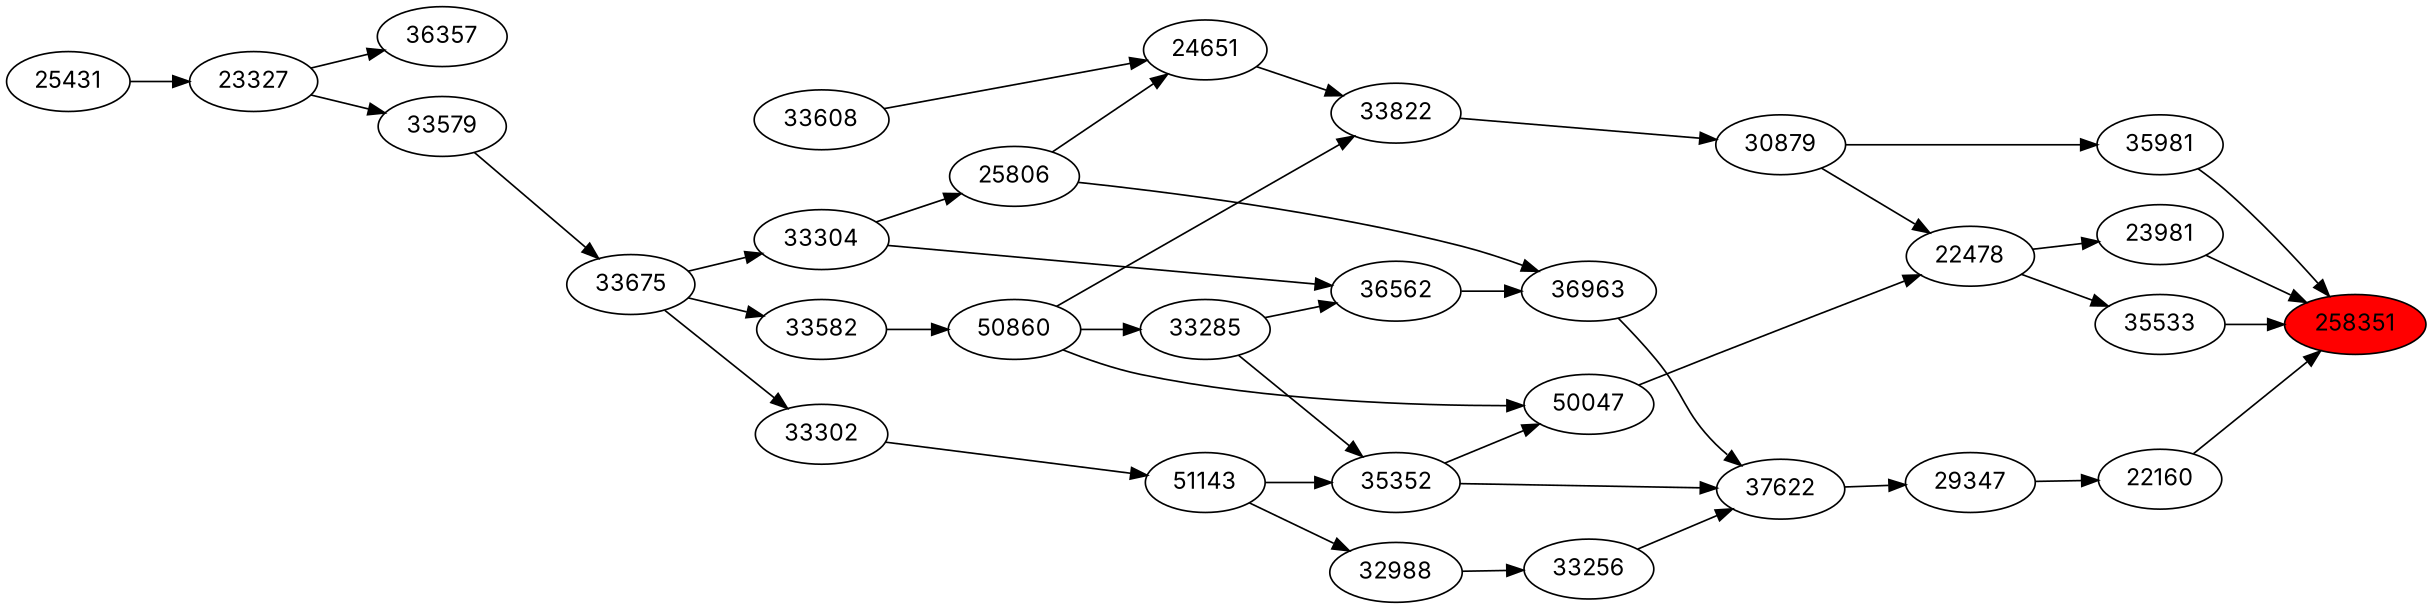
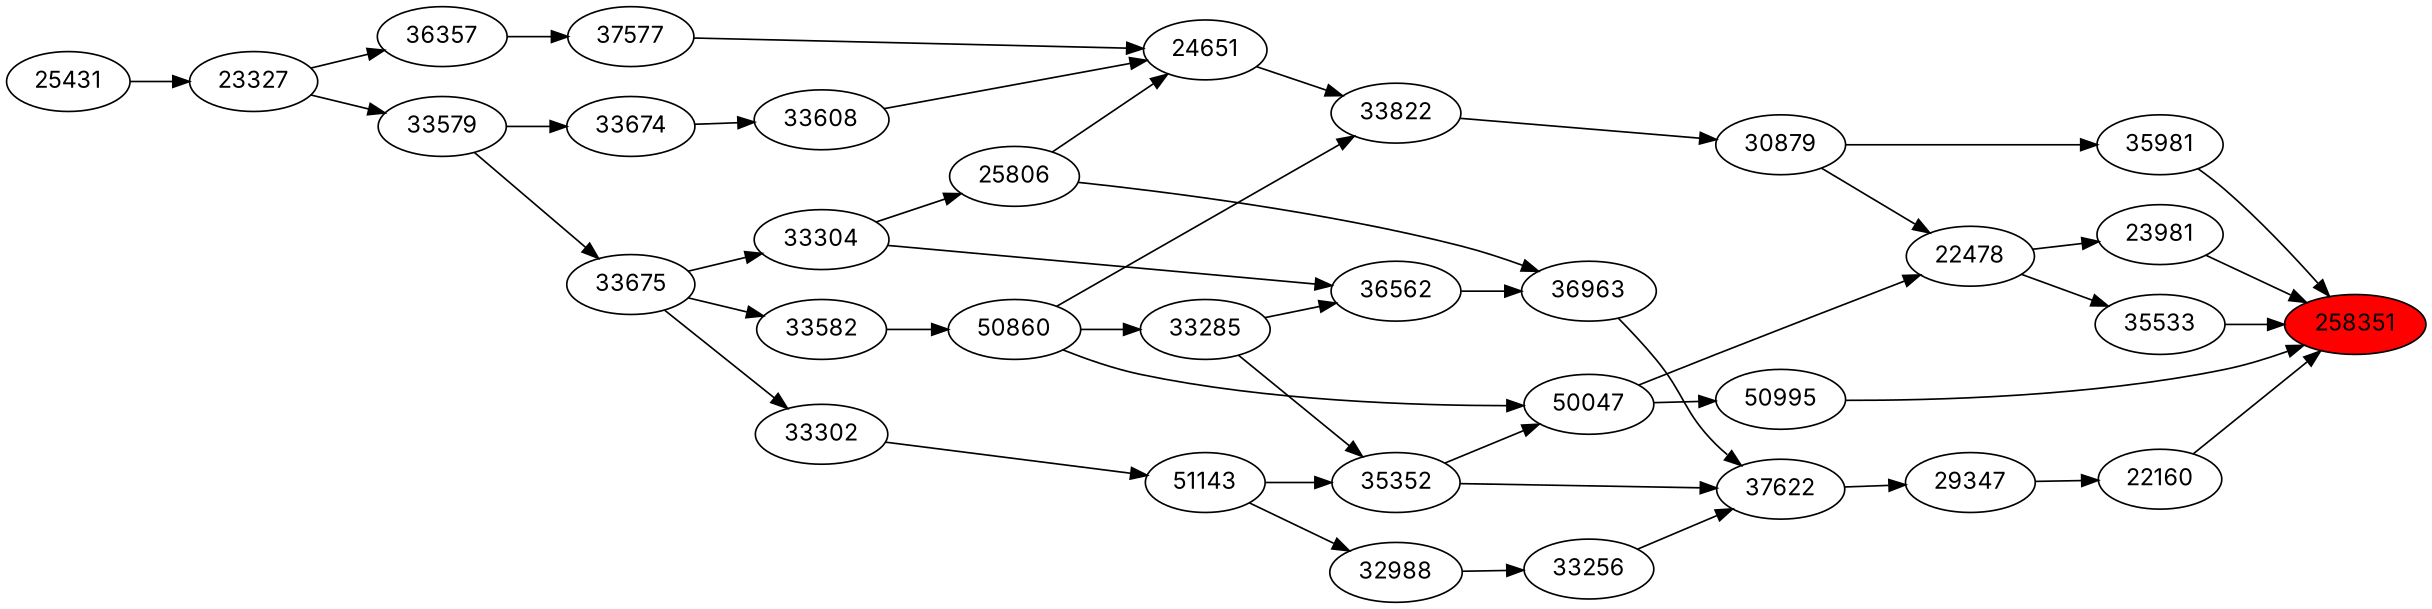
node "37577": added
node "33674": added
node "50995": added
